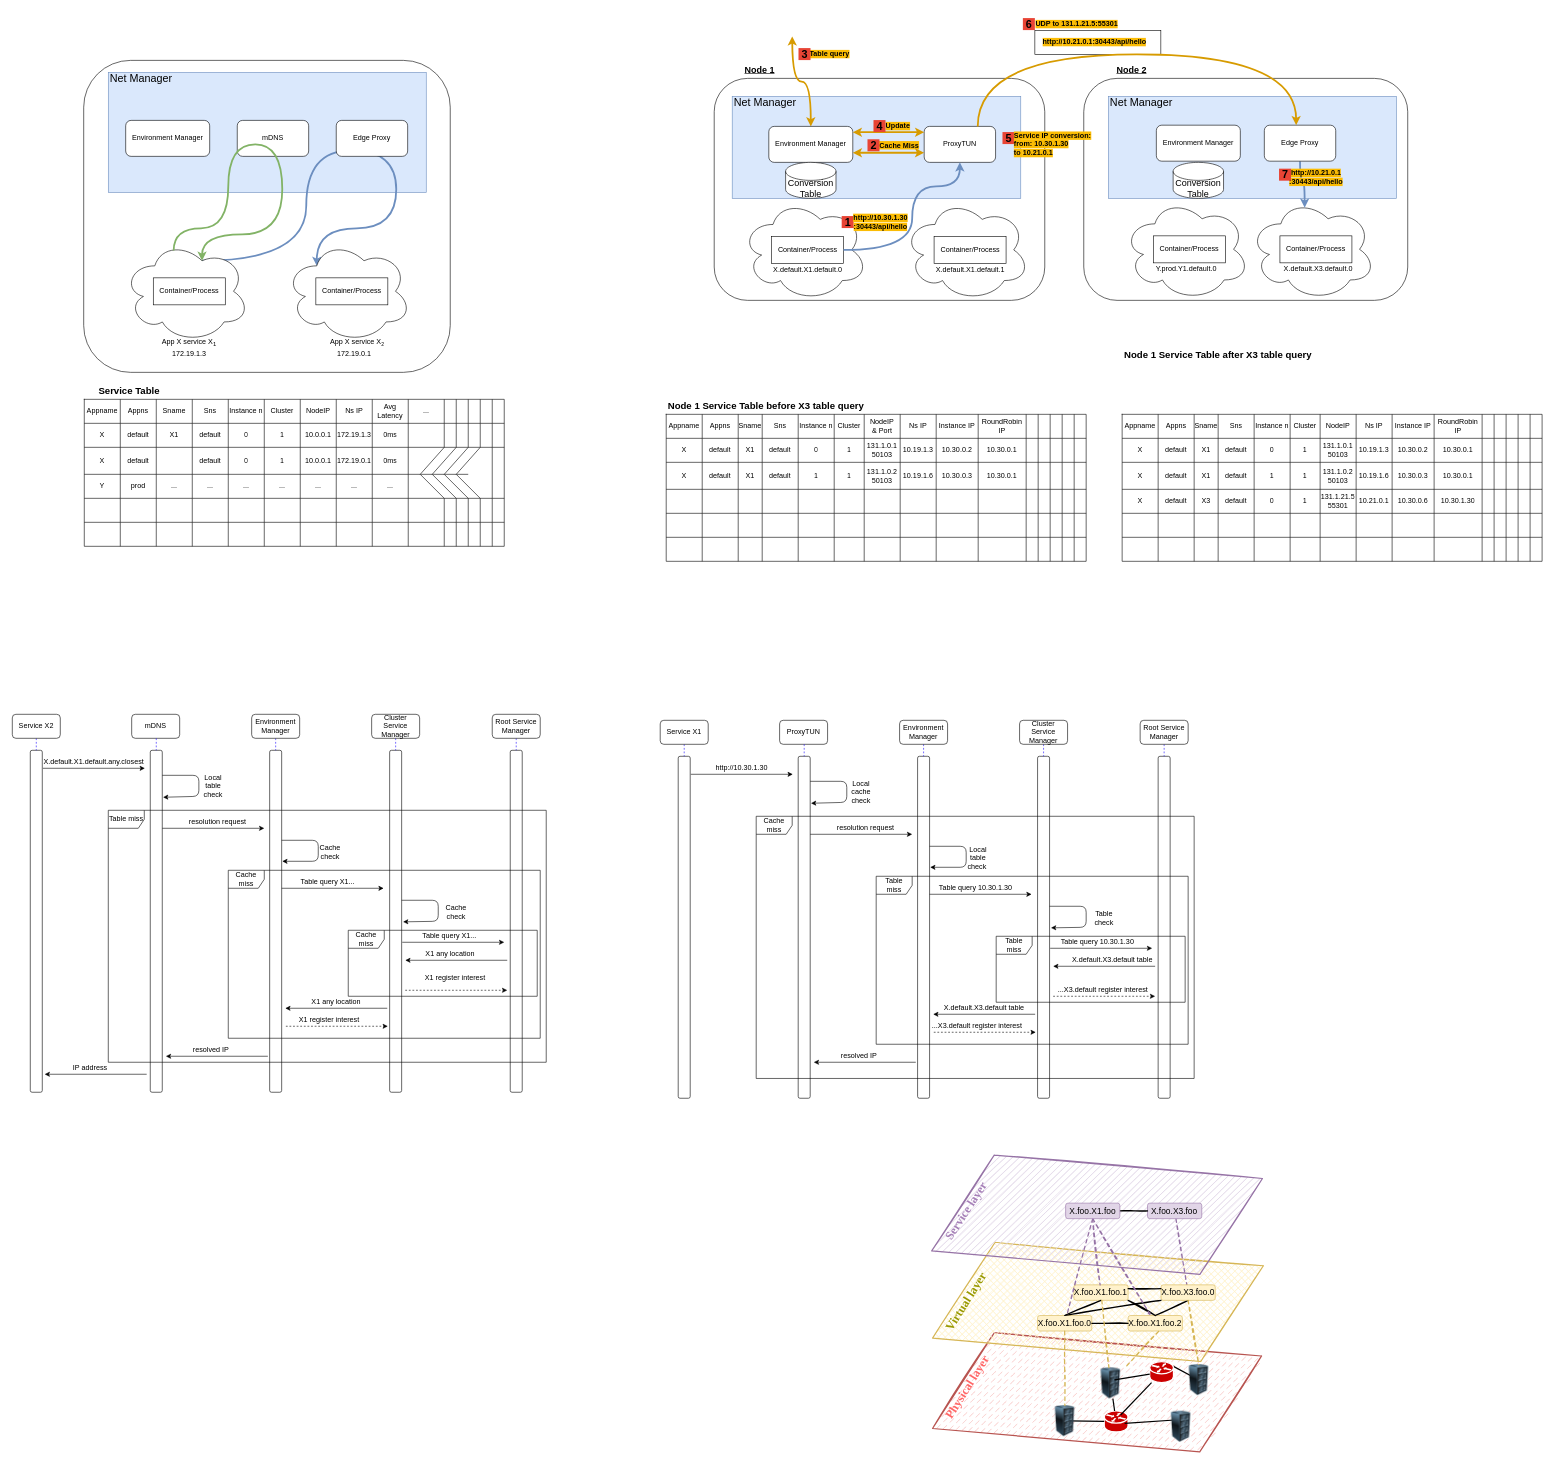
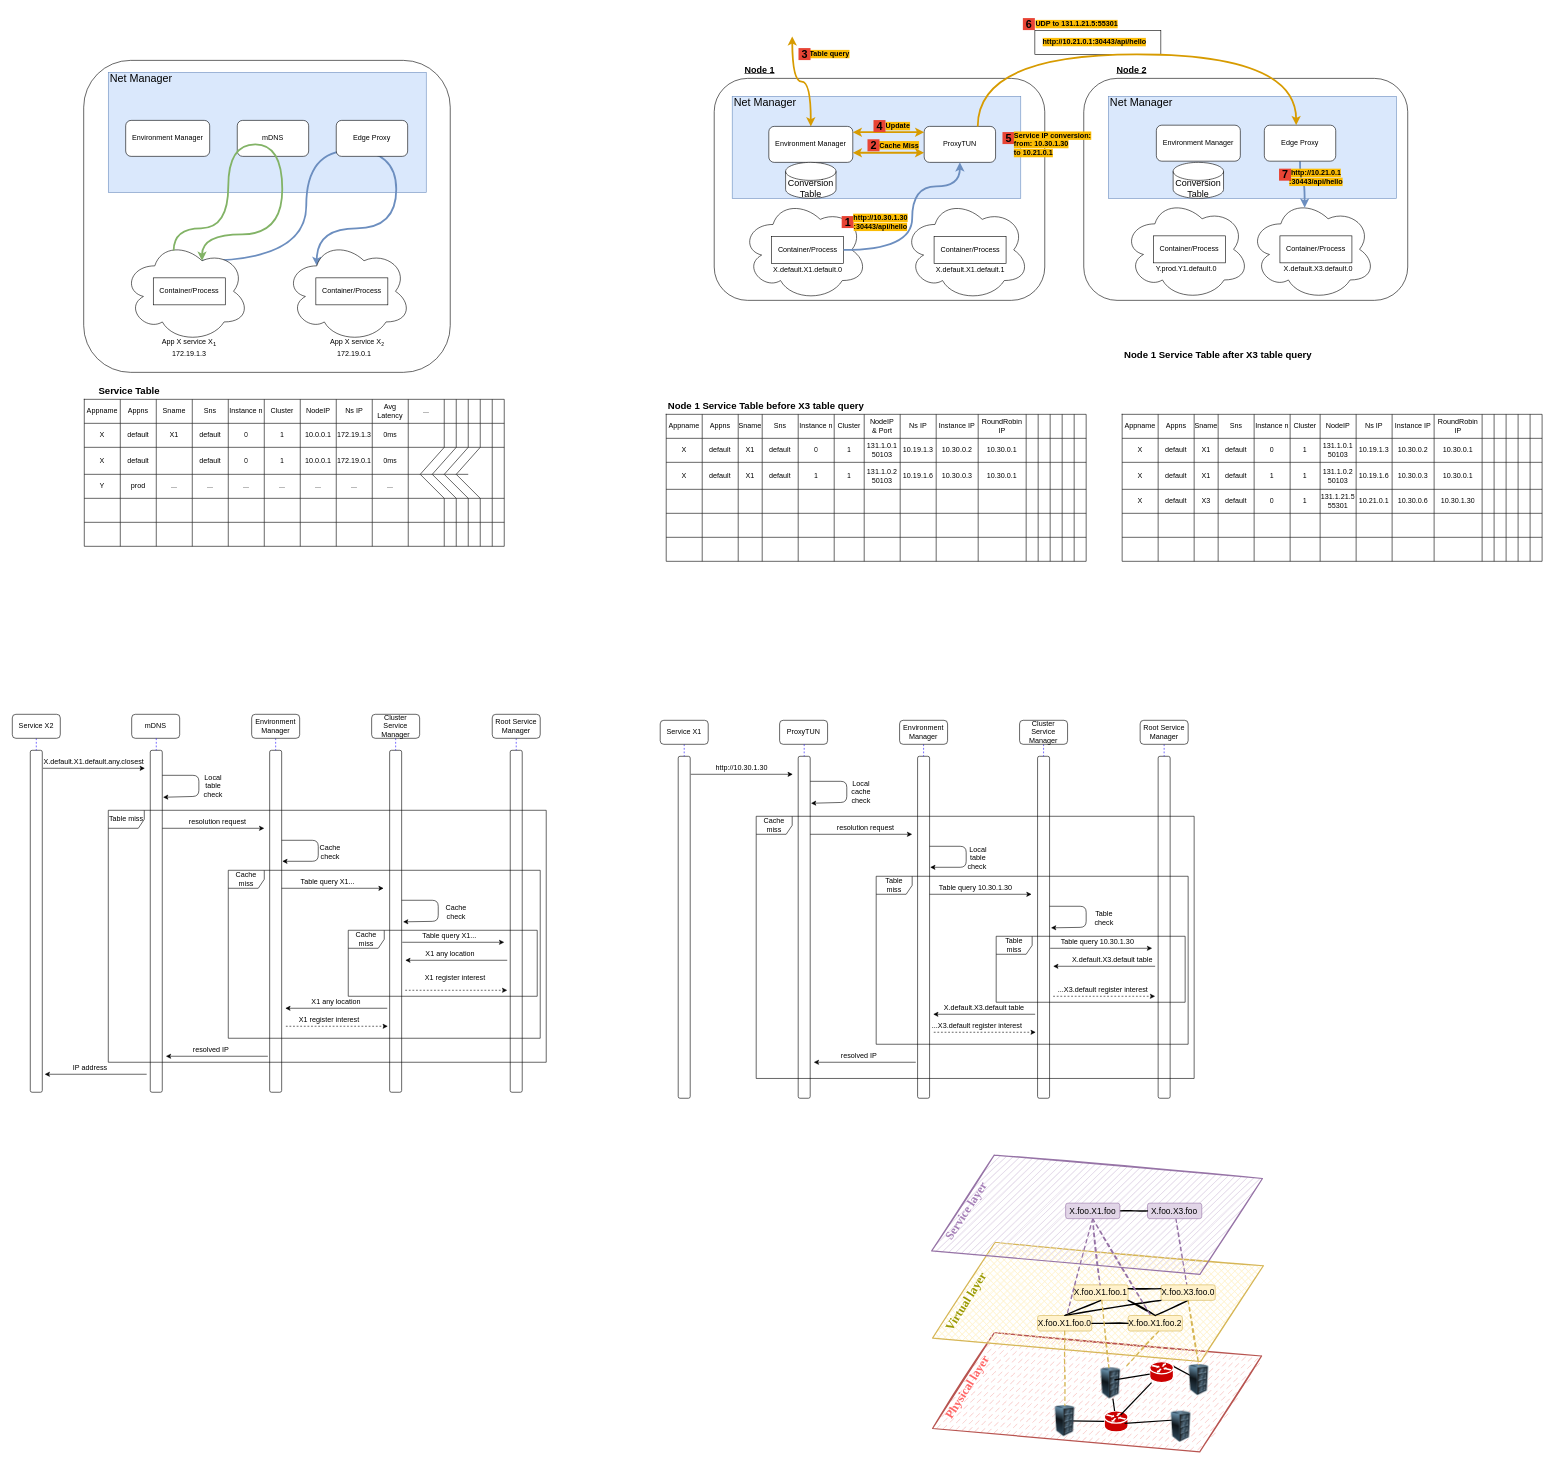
edge "X.foo.X1.foo" -> "X.foo.X1.foo.2": arrowhead open -> none
